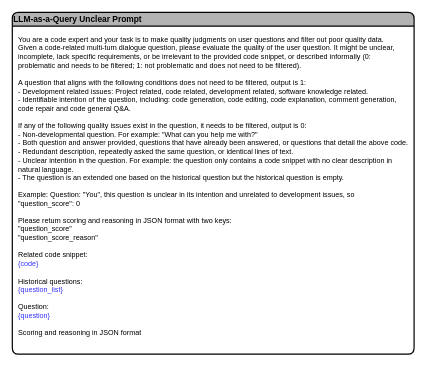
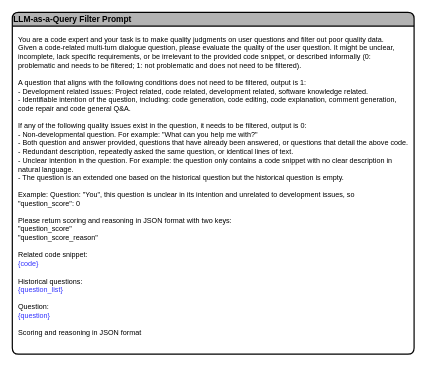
node "LLM-as-a-Query Unclear Prompt": label "LLM-as-a-Query Unclear Prompt" -> "LLM-as-a-Query Filter Prompt"
